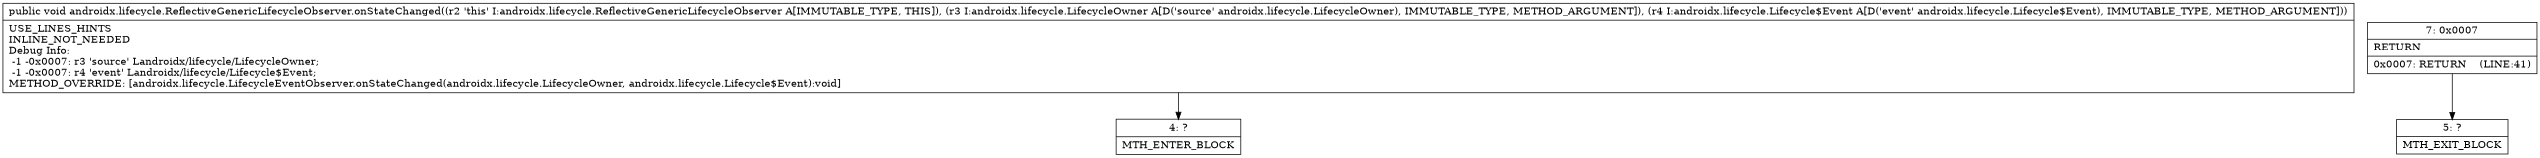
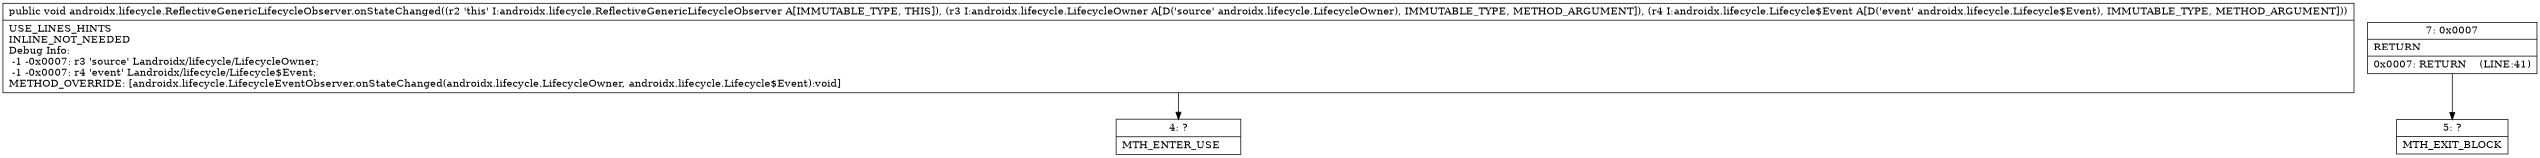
node "4: ?": text "MTH_ENTER_BLOCK" -> "MTH_ENTER_USE"
